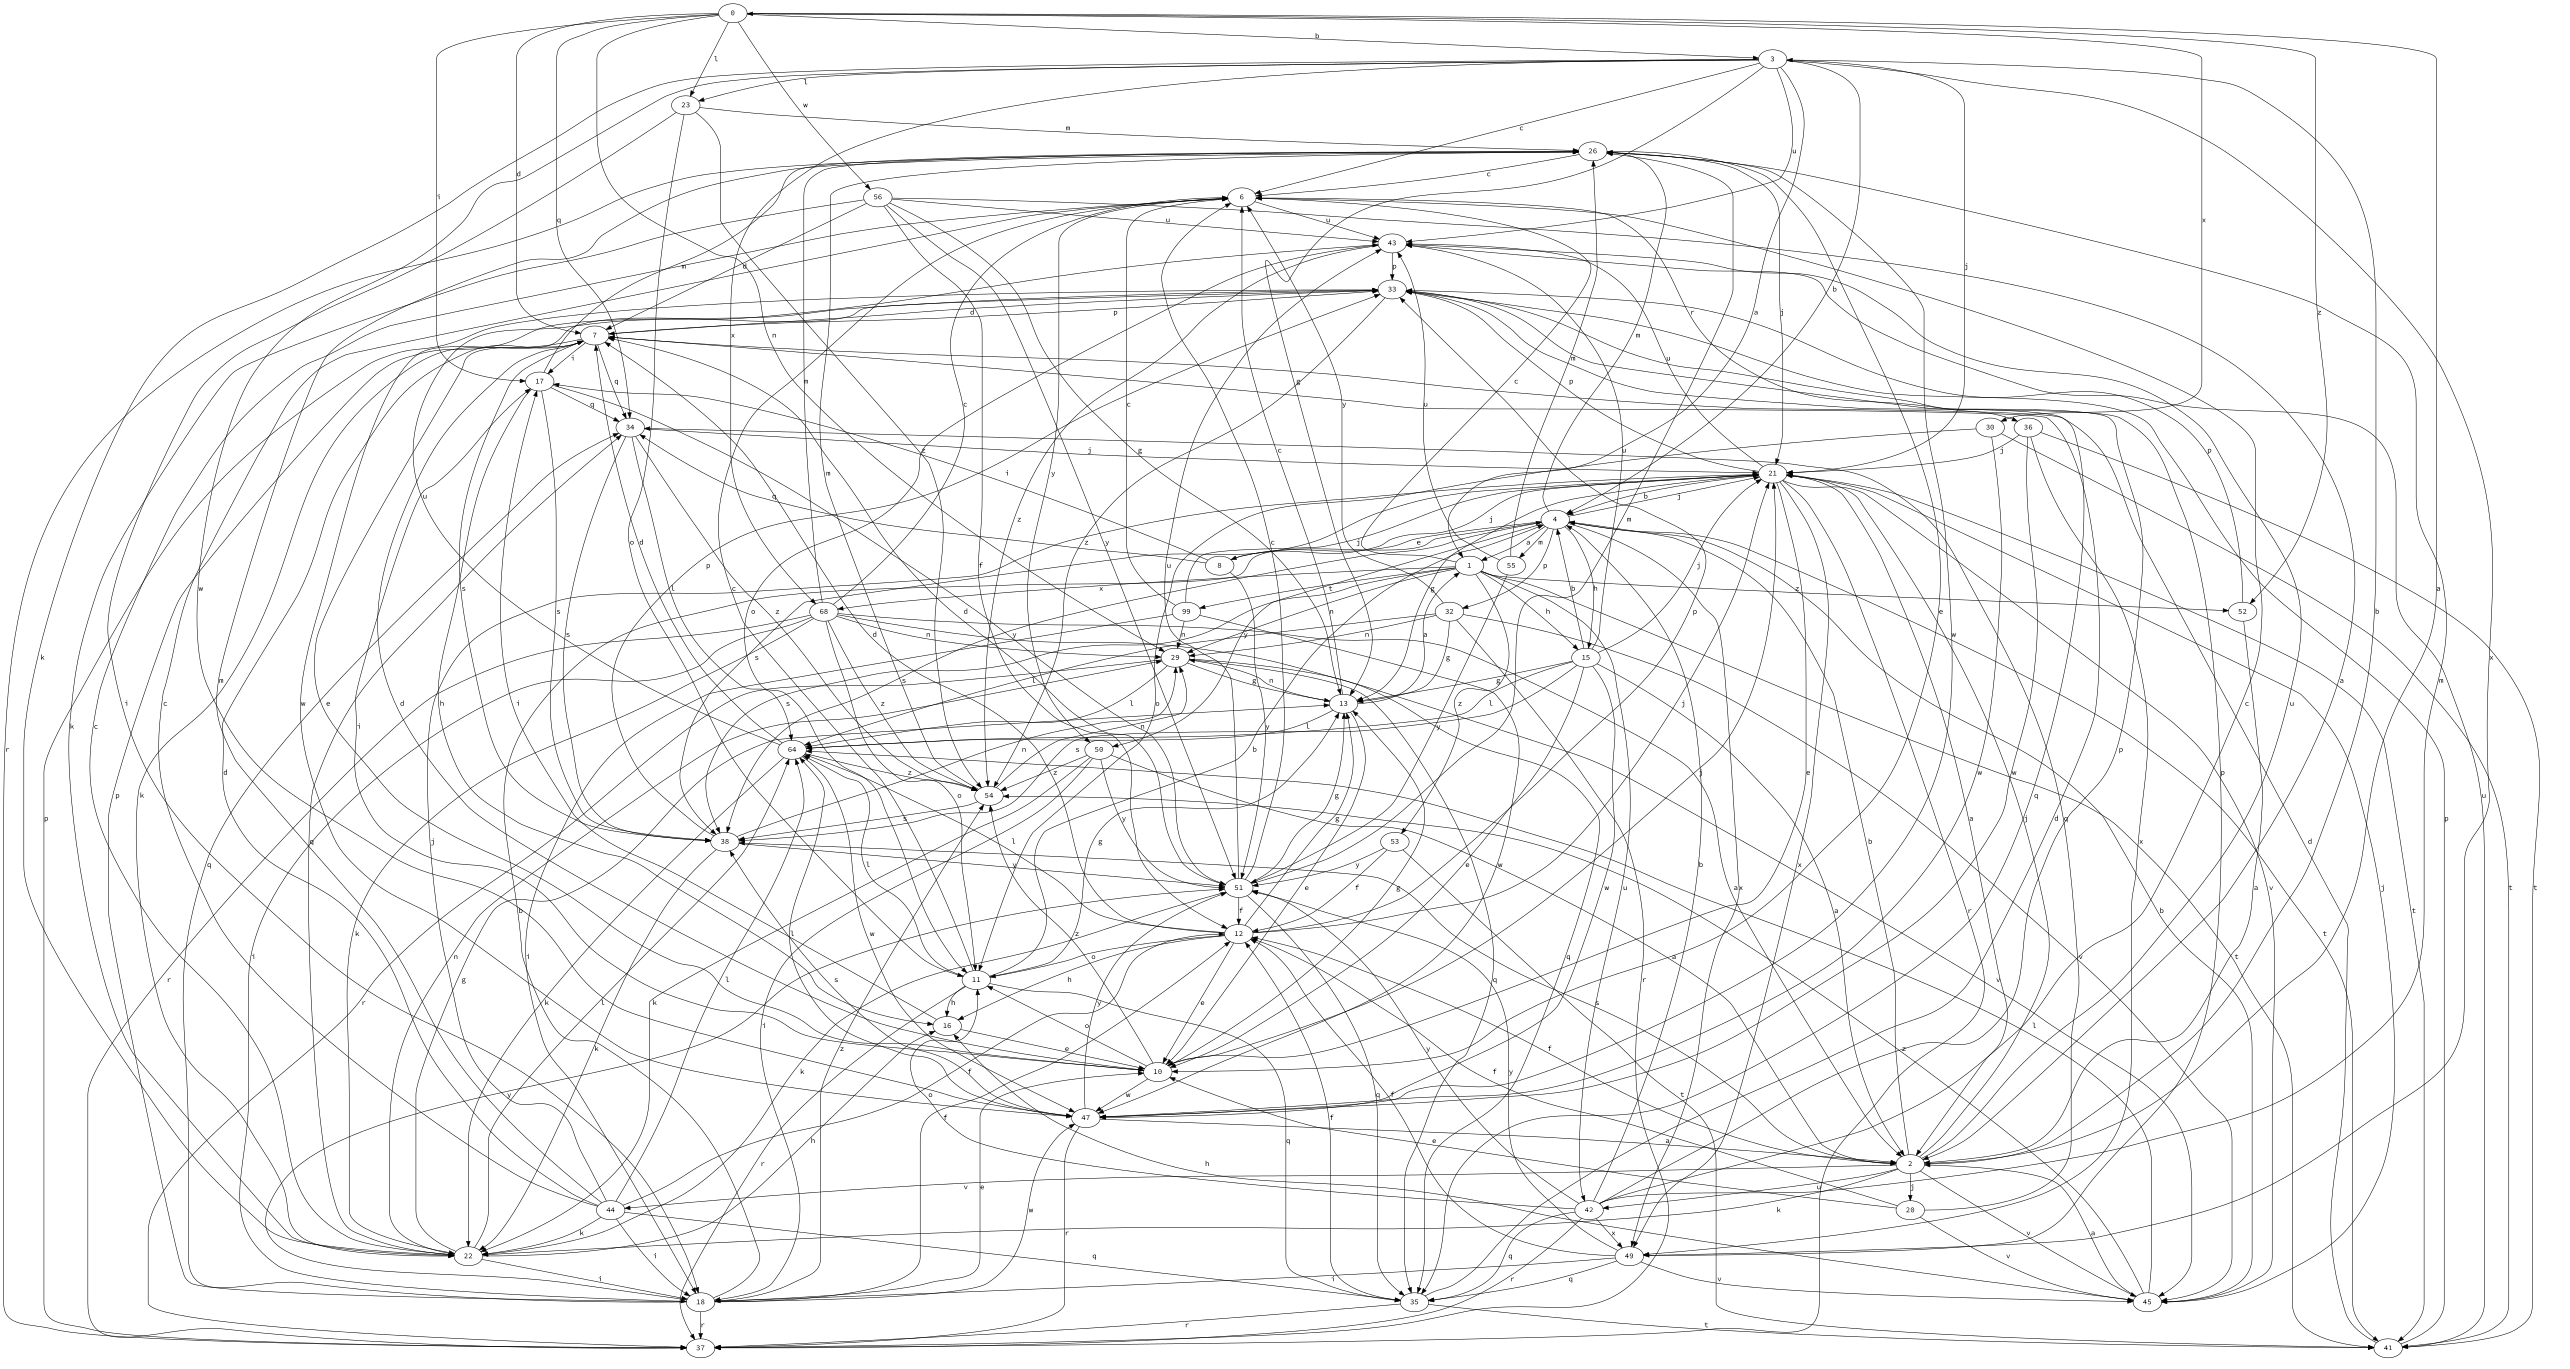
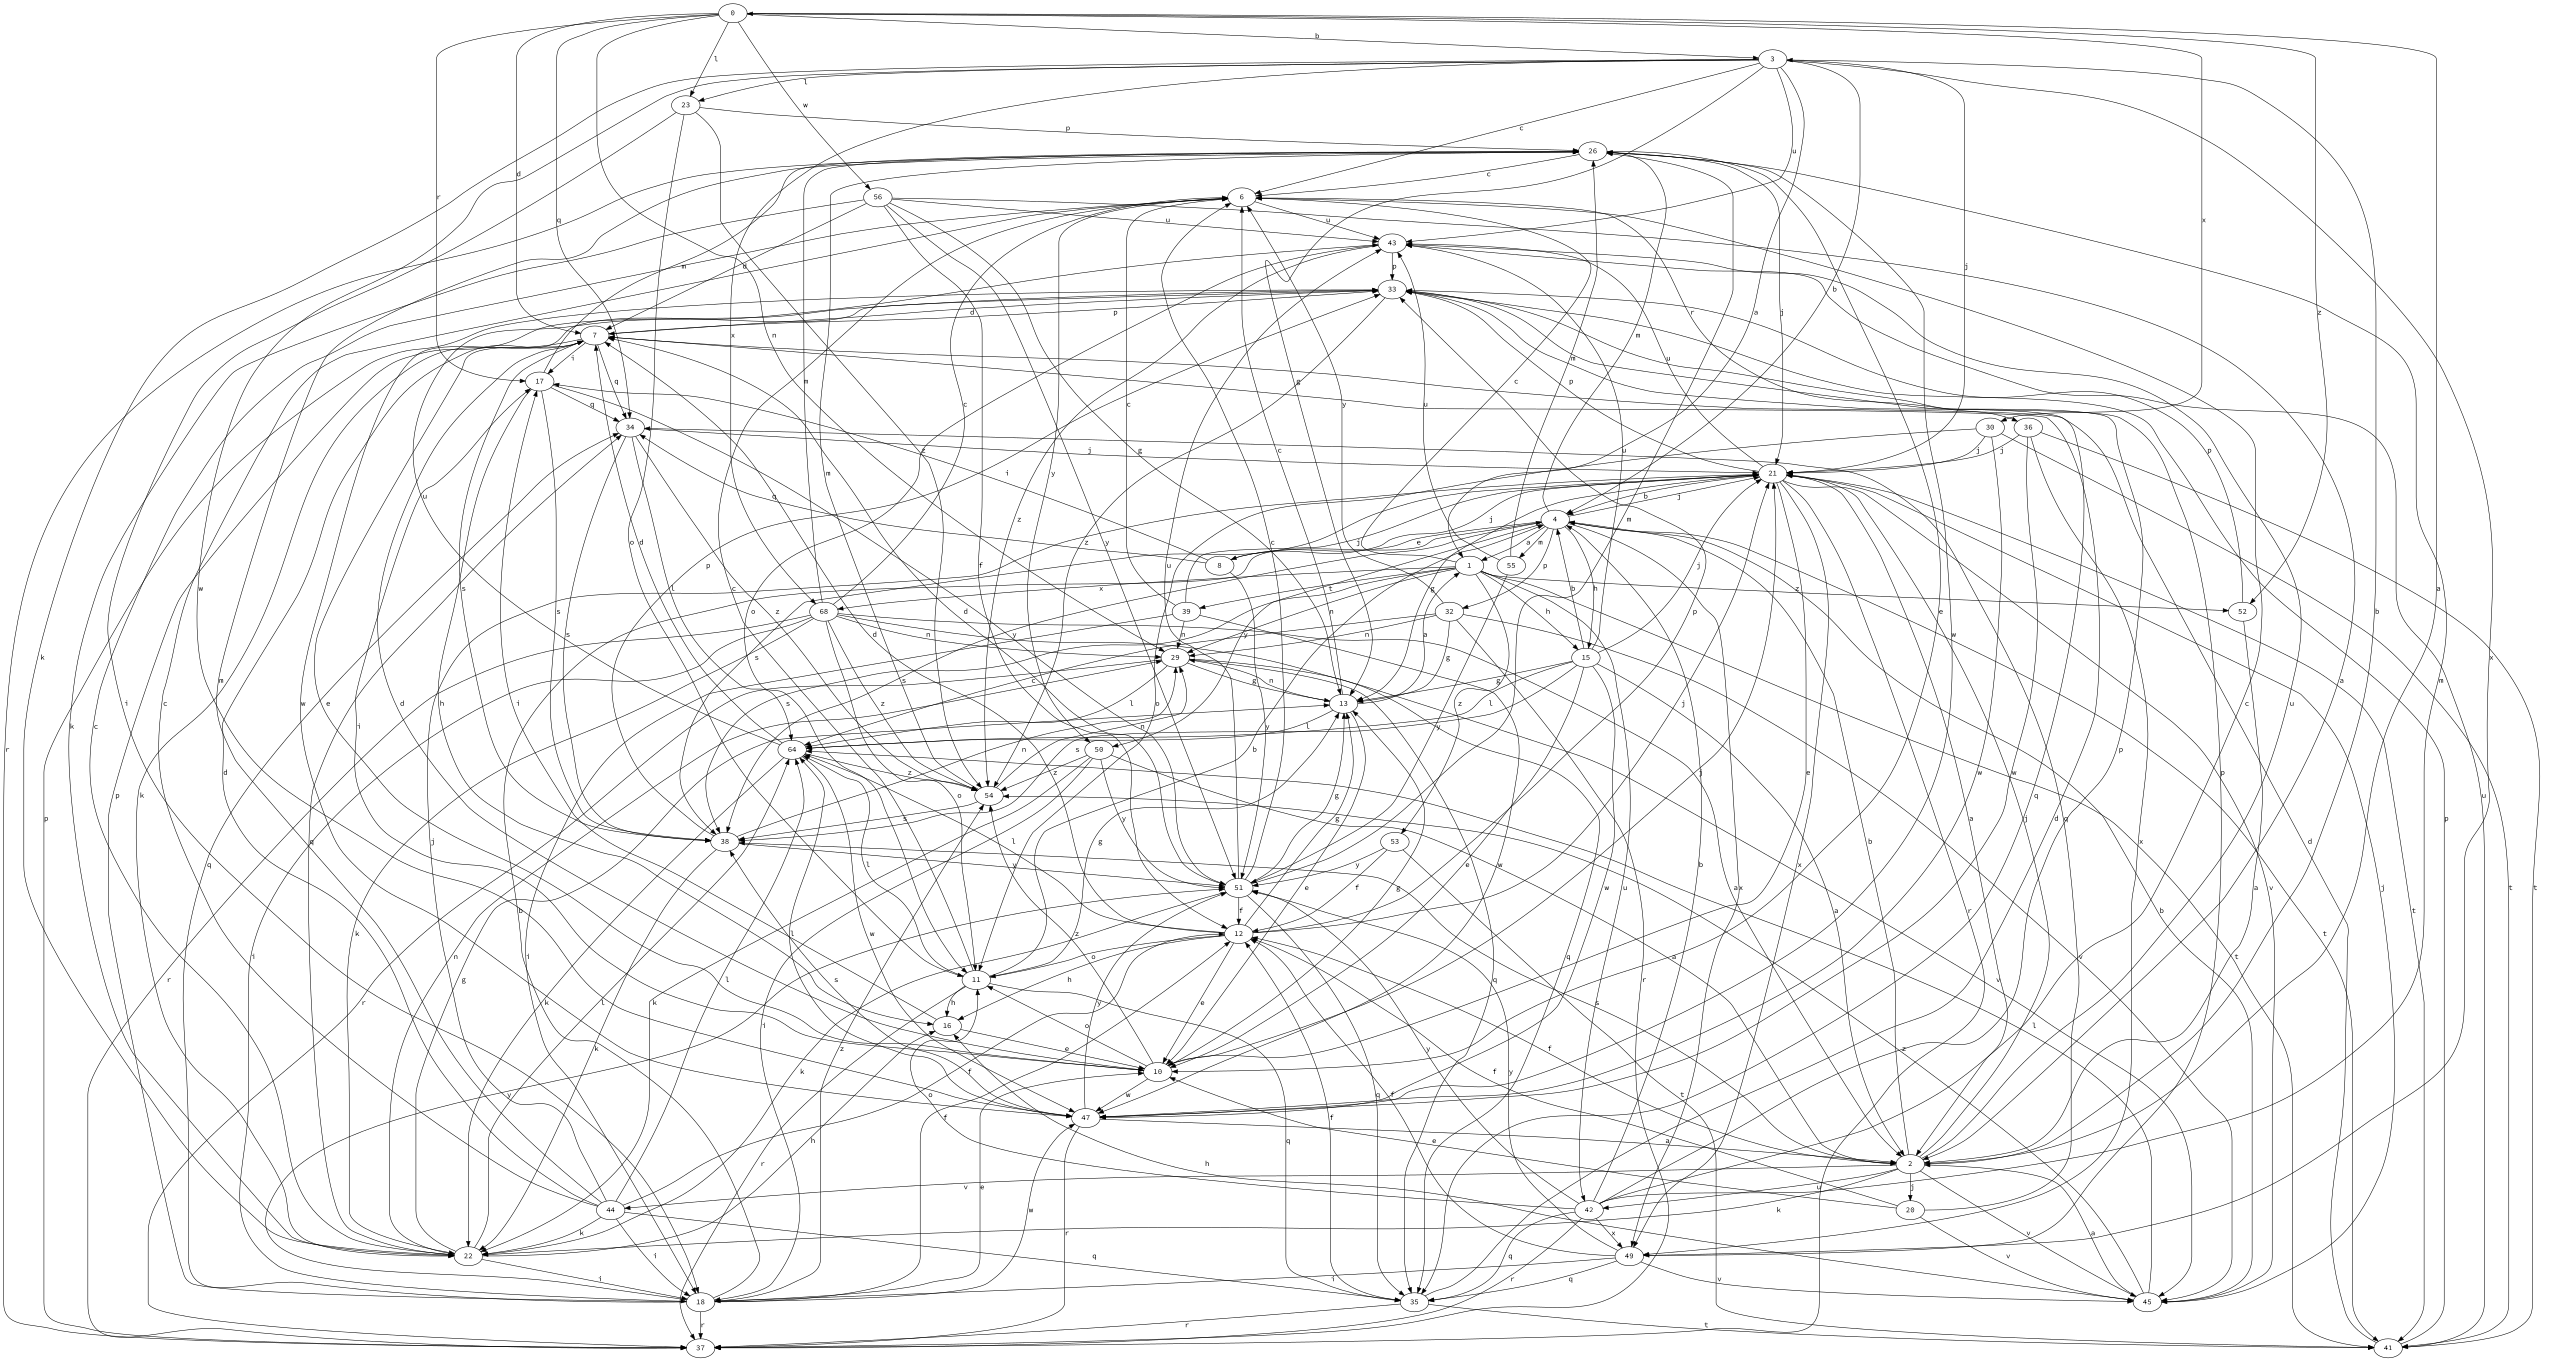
edge "23" -> "26": label "m" -> "p"
edge "0" -> "17": label "i" -> "r"
edge "30" -> "21": added, label "j"
node "99": label "99" -> "39"
edge "32" -> "64": label "l" -> "c"
